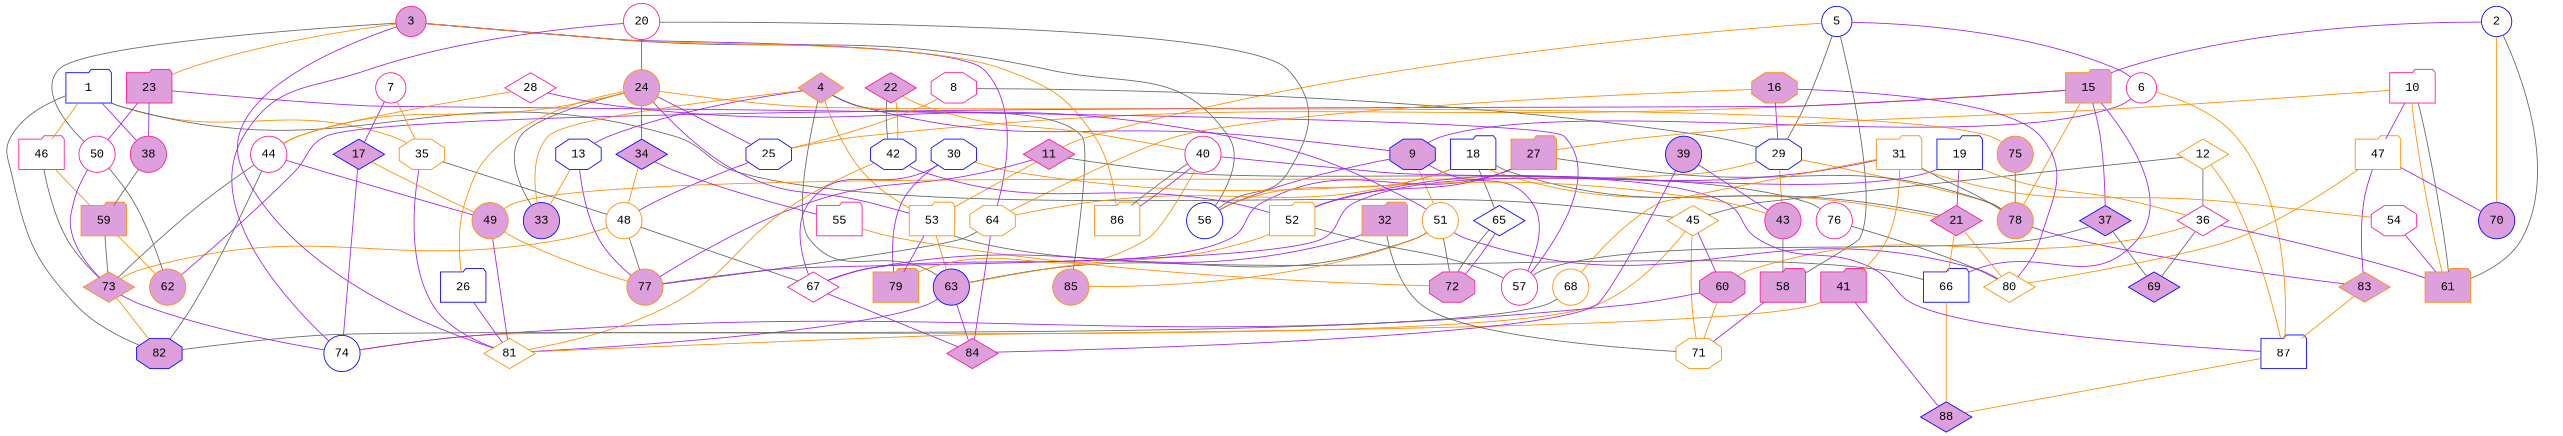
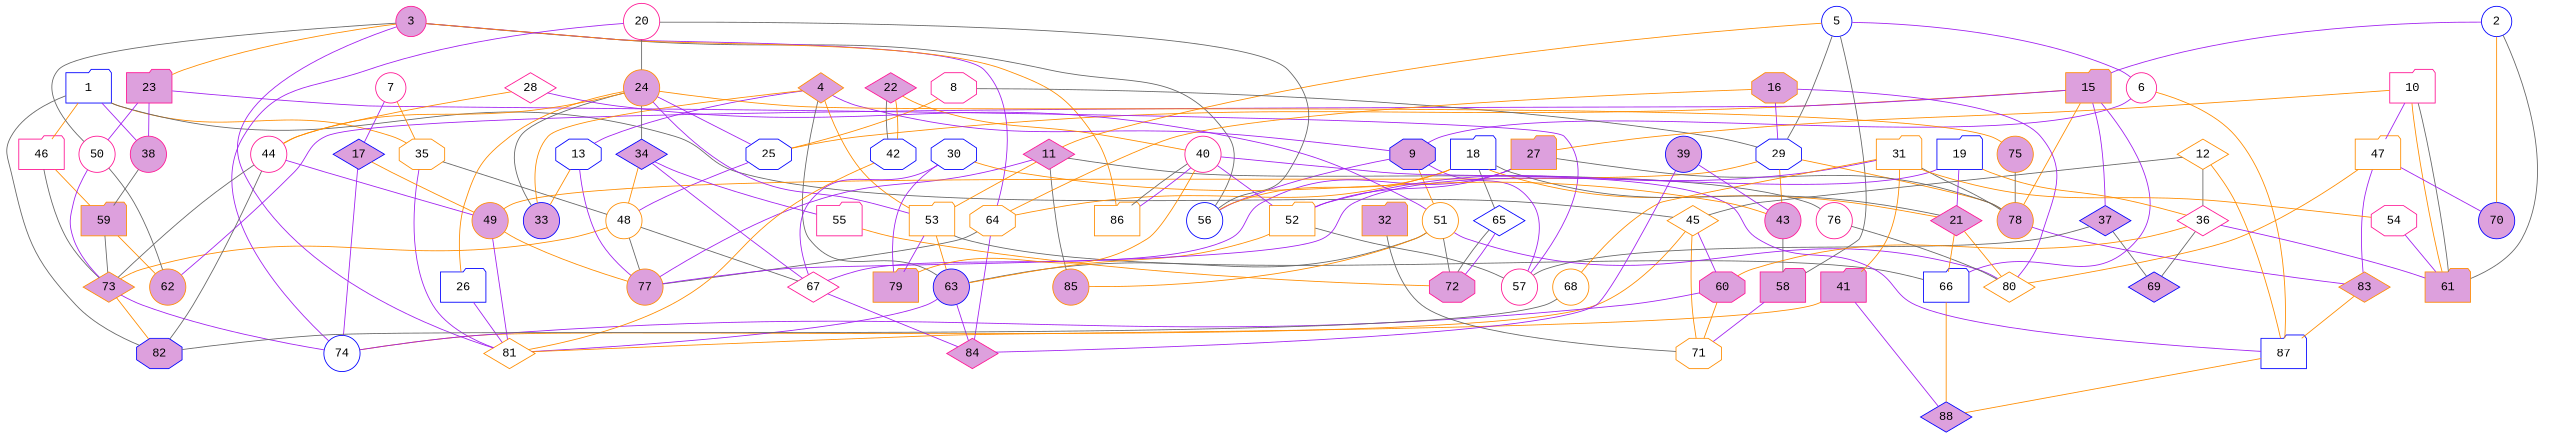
edge "4" -- "85": now "11" -- "85"
edge "42" -- "52": now "40" -- "52"
edge "32" -- "67": now "34" -- "67"
